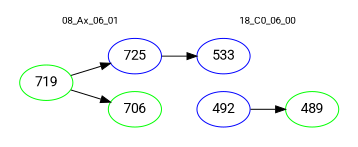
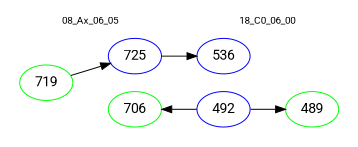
cluster "08_Ax_06_01": label "08_Ax_06_01" -> "08_Ax_06_05"
node "533": label "533" -> "536"
edge "719" -> "706": now "492" -> "706"
